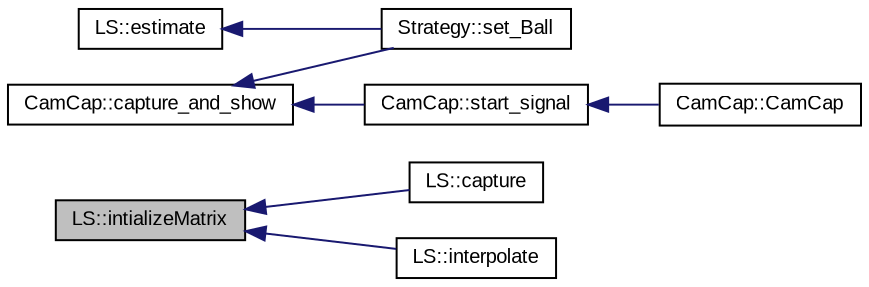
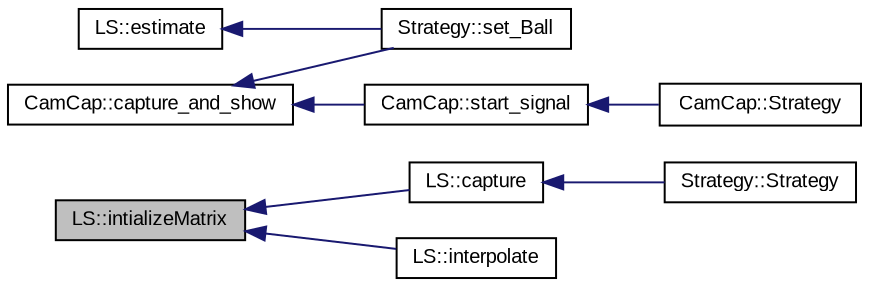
node "CamCap::CamCap": label "CamCap::CamCap" -> "CamCap::Strategy"
node "Strategy::Strategy": added
